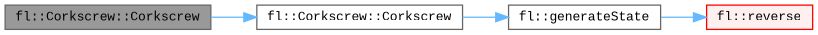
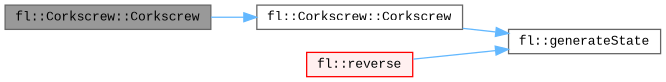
edge "fl::generateState" -> "fl::reverse": reversed
